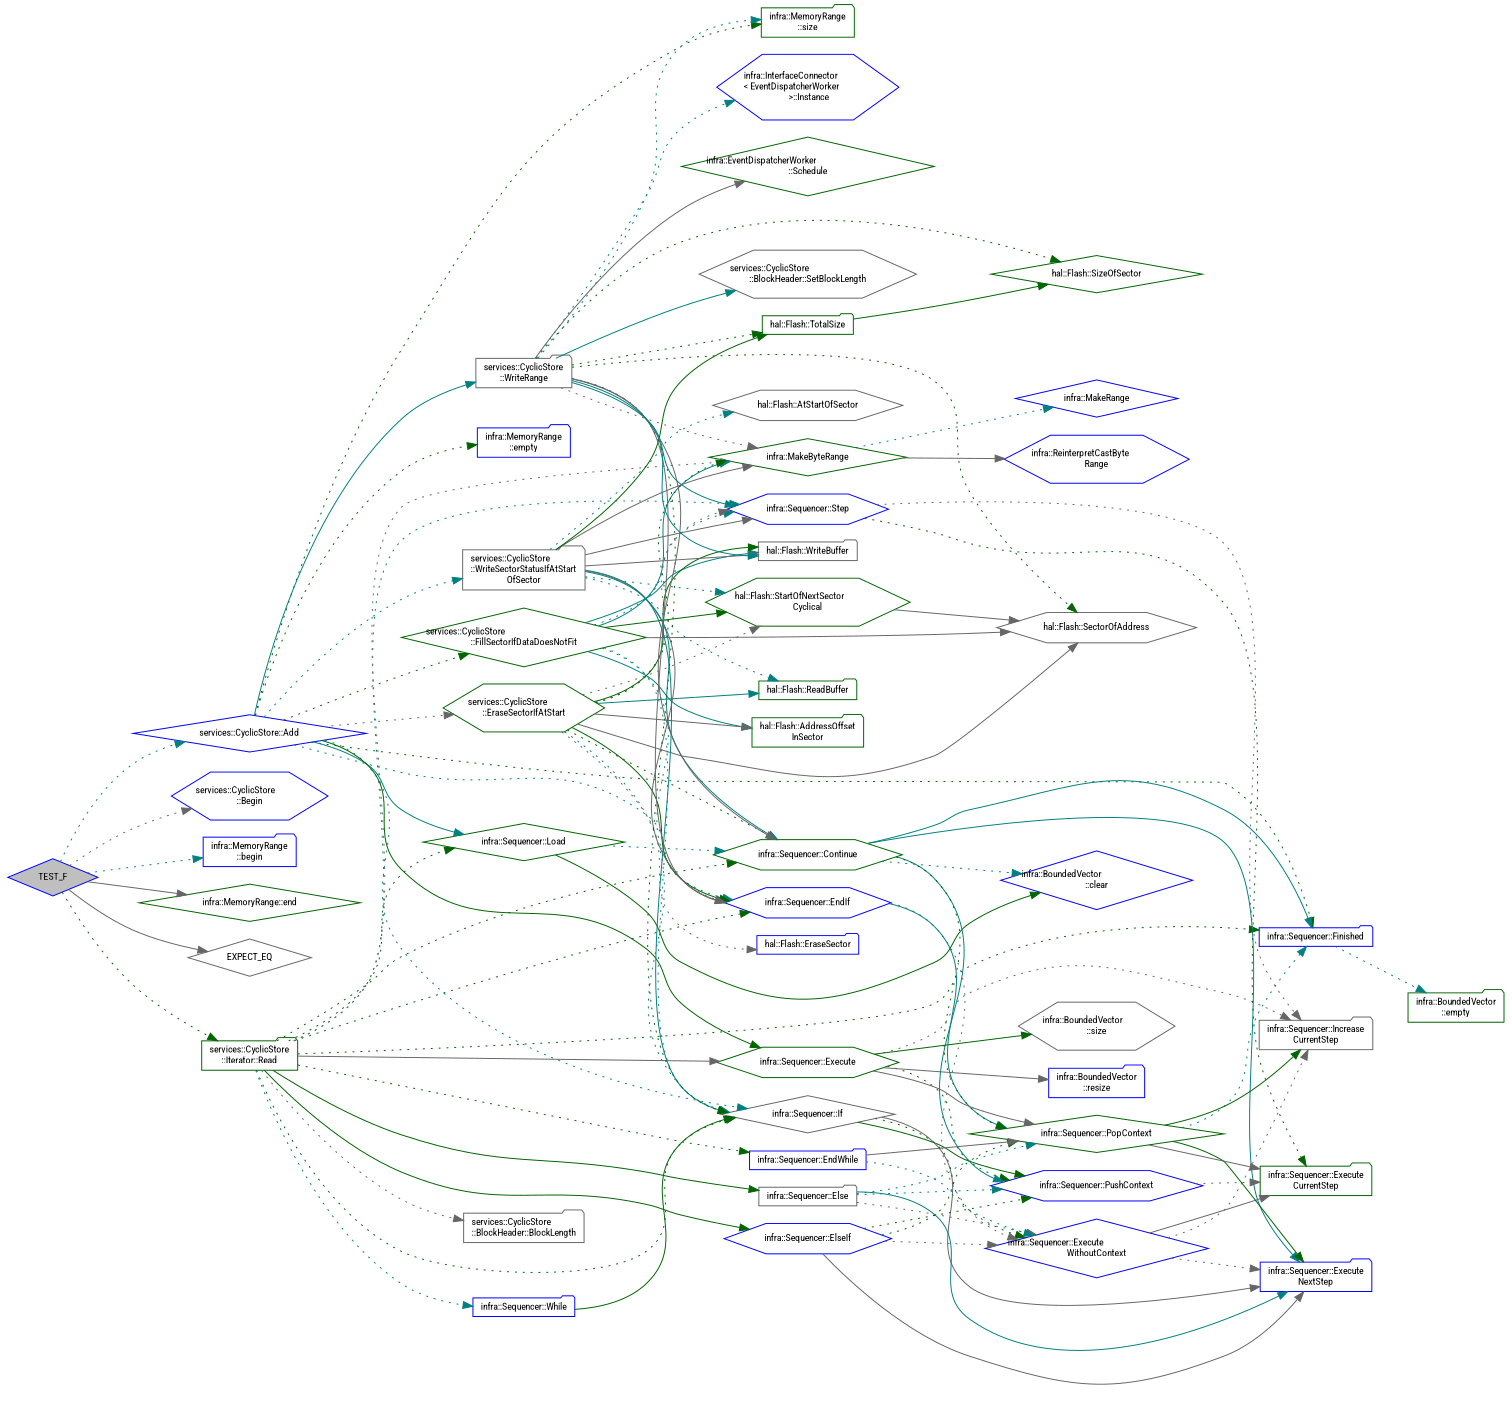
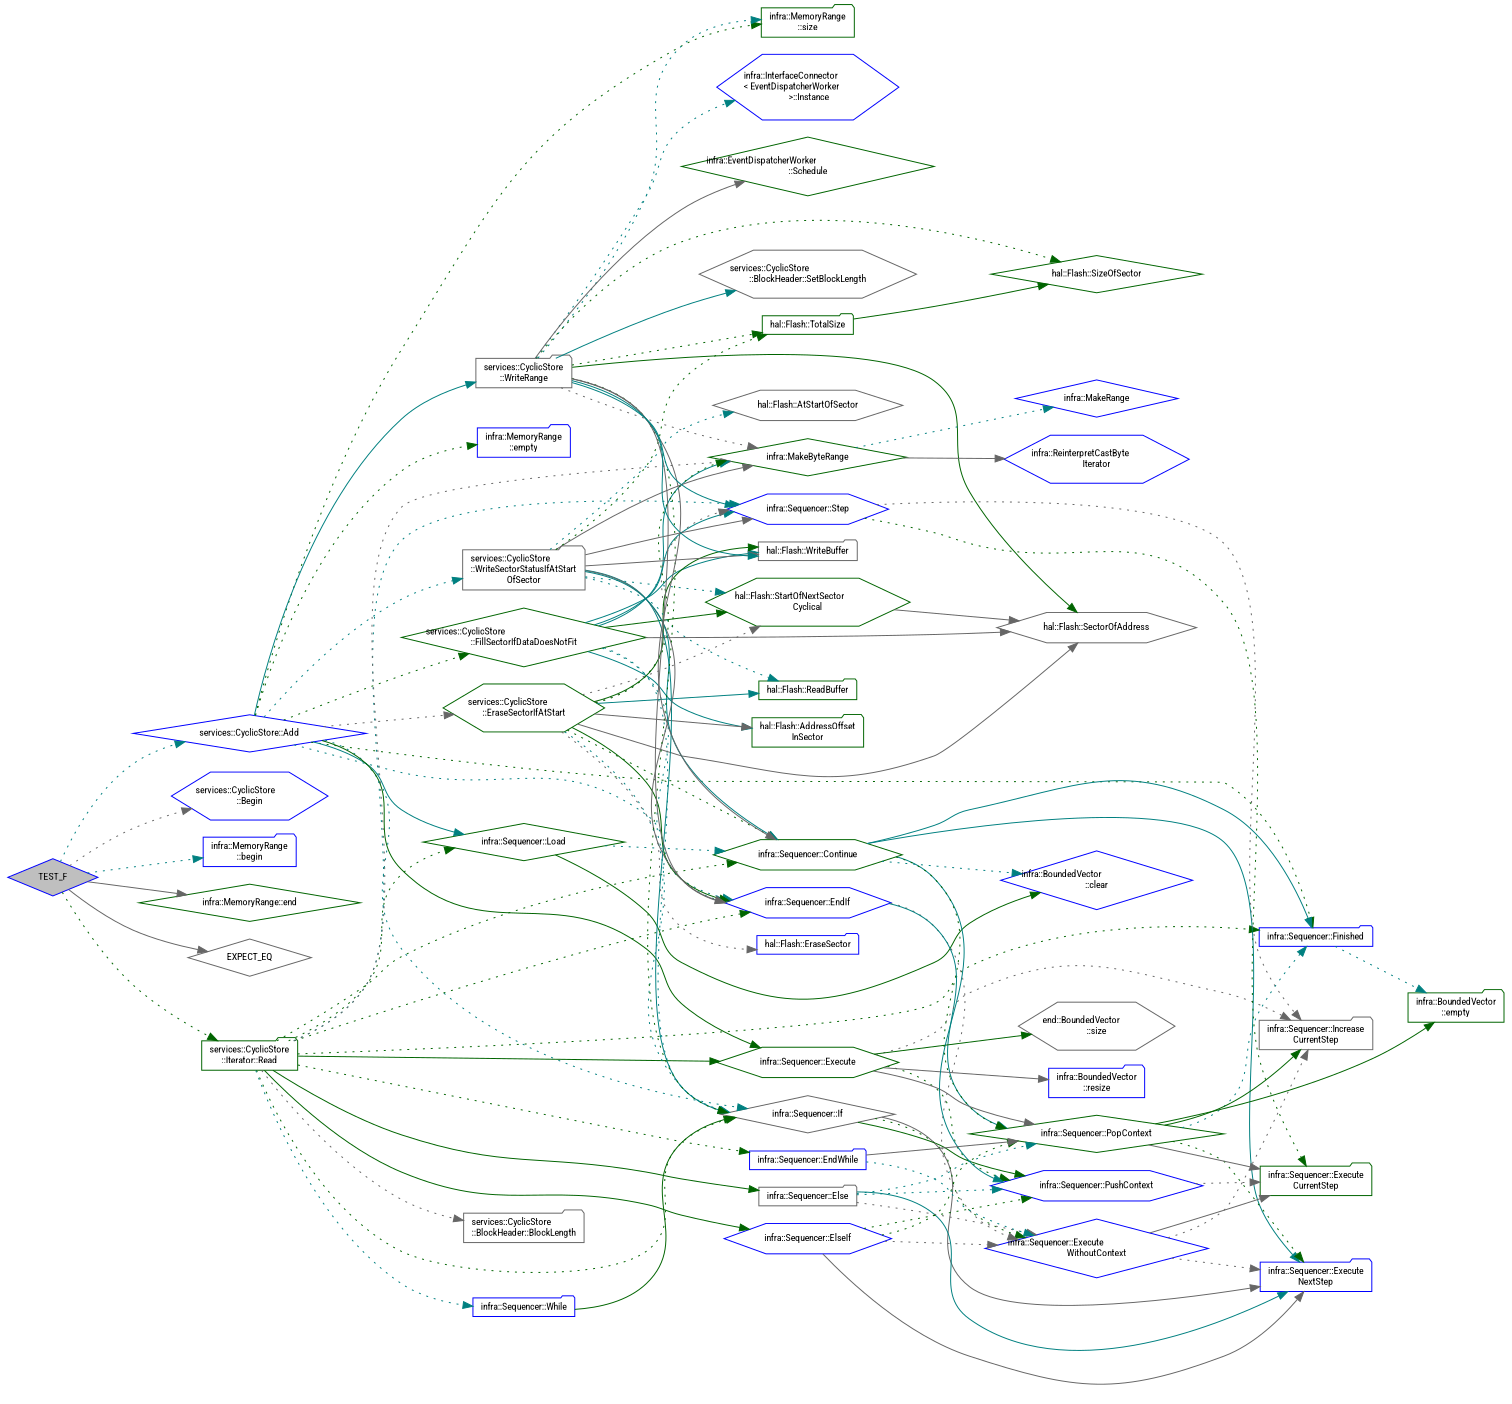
edge "services::CyclicStore ::WriteRange" -> "hal::Flash::SectorOfAddress": style dotted -> solid
edge "services::CyclicStore ::WriteSectorStatusIfAtStart OfSector" -> "hal::Flash::TotalSize": style solid -> dotted
node "infra::ReinterpretCastByte Range": label "infra::ReinterpretCastByte Range" -> "infra::ReinterpretCastByte Iterator"
edge "services::CyclicStore ::FillSectorIfDataDoesNotFit" -> "infra::Sequencer::Step": style dotted -> solid
node "infra::BoundedVector ::size": label "infra::BoundedVector ::size" -> "end::BoundedVector ::size"
edge "services::CyclicStore ::Iterator::Read" -> "infra::Sequencer::Execute": color gray40 -> darkgreen
edge "infra::Sequencer::PopContext" -> "infra::BoundedVector ::empty": added
edge "infra::Sequencer::PopContext" -> "infra::Sequencer::Execute NextStep": style solid -> dotted
